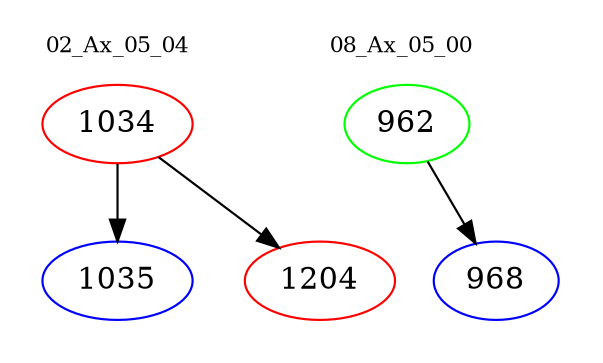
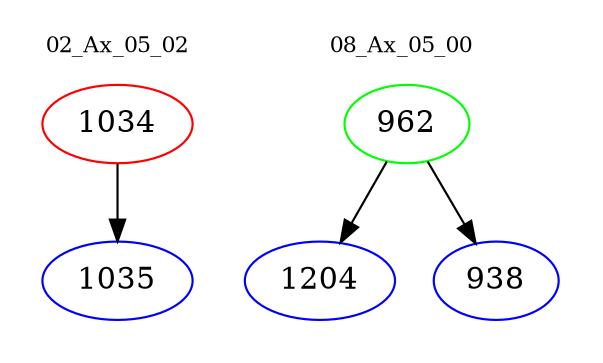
cluster "02_Ax_05_04": label "02_Ax_05_04" -> "02_Ax_05_02"
edge "1034" -> "1204": now "962" -> "1204"
node "1204": color red -> blue
node "968": label "968" -> "938"
